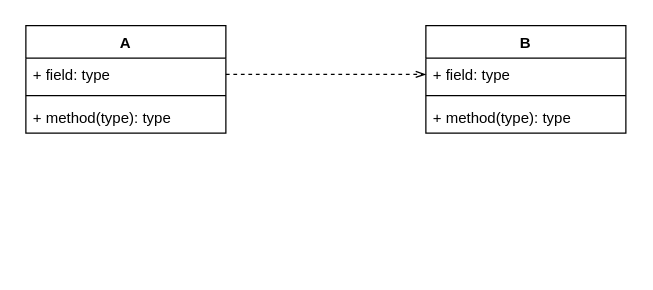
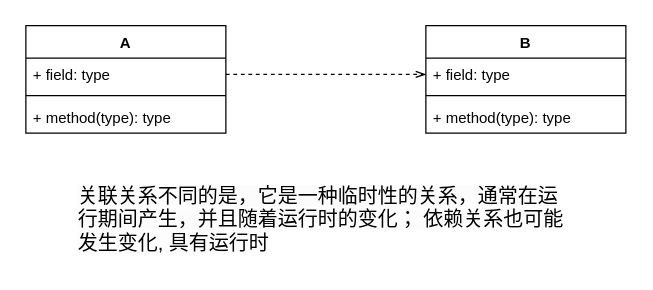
node "关联关系不同的是，它是一种临时性的关系，通常在运行期间产生，并且随着运行时的变化； 依赖关系也可能发生变化, 具有运行时": added
